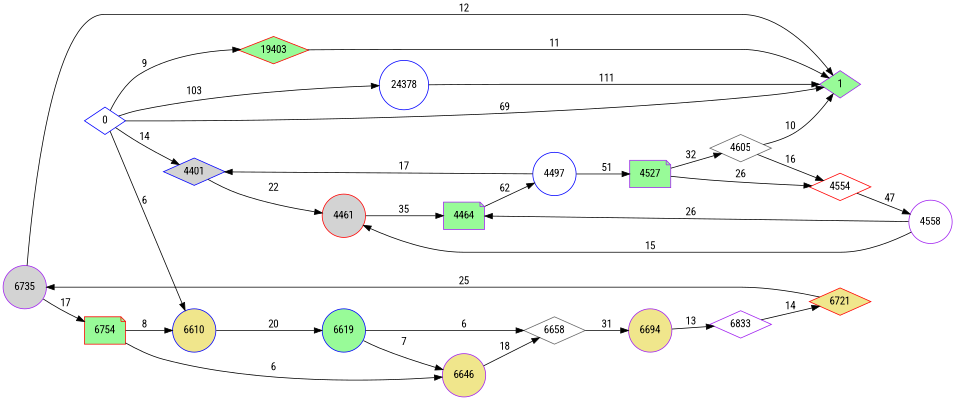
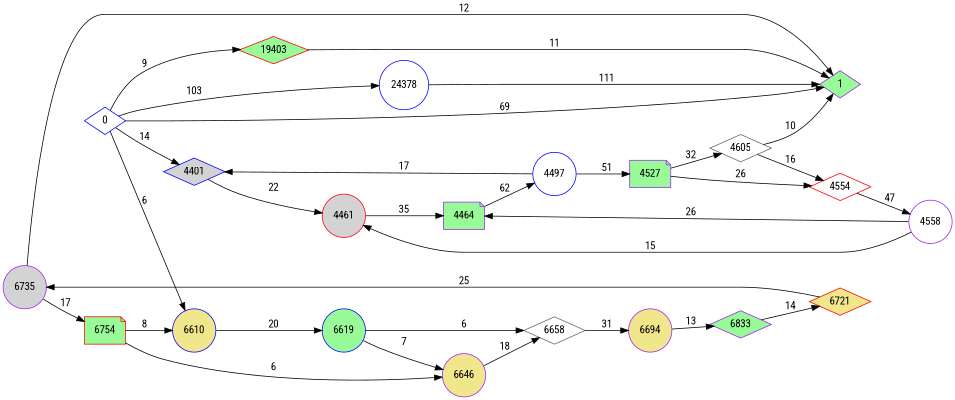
node "6833": fillcolor white -> palegreen
